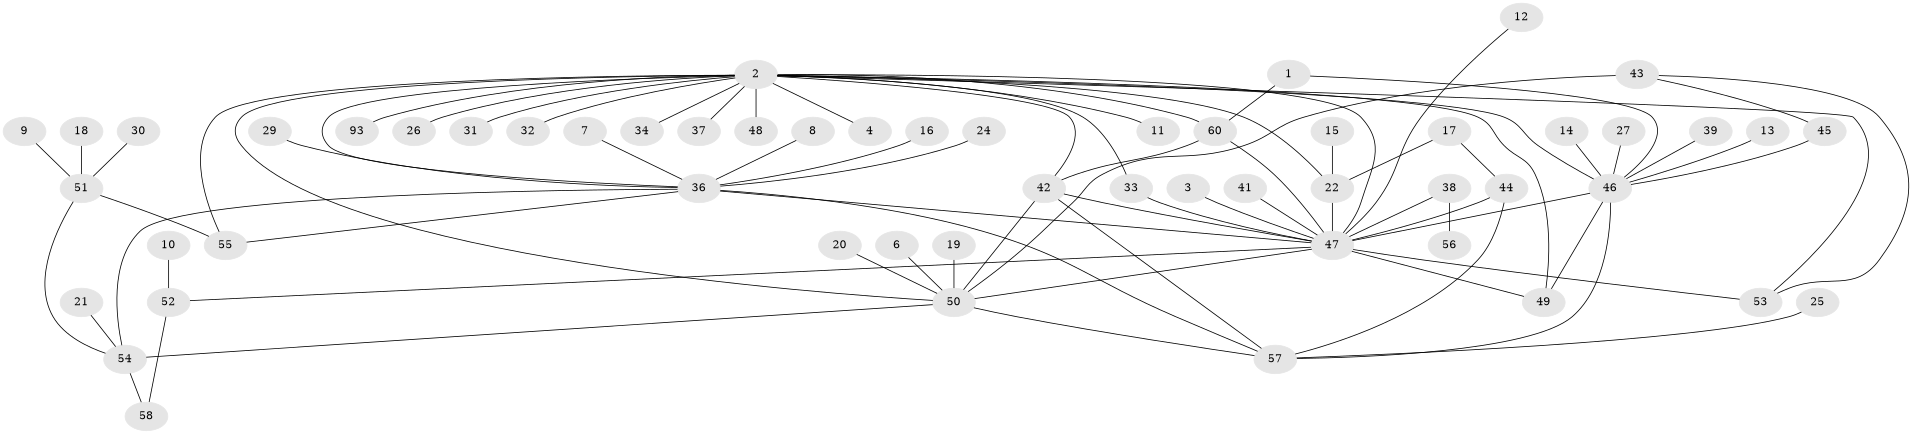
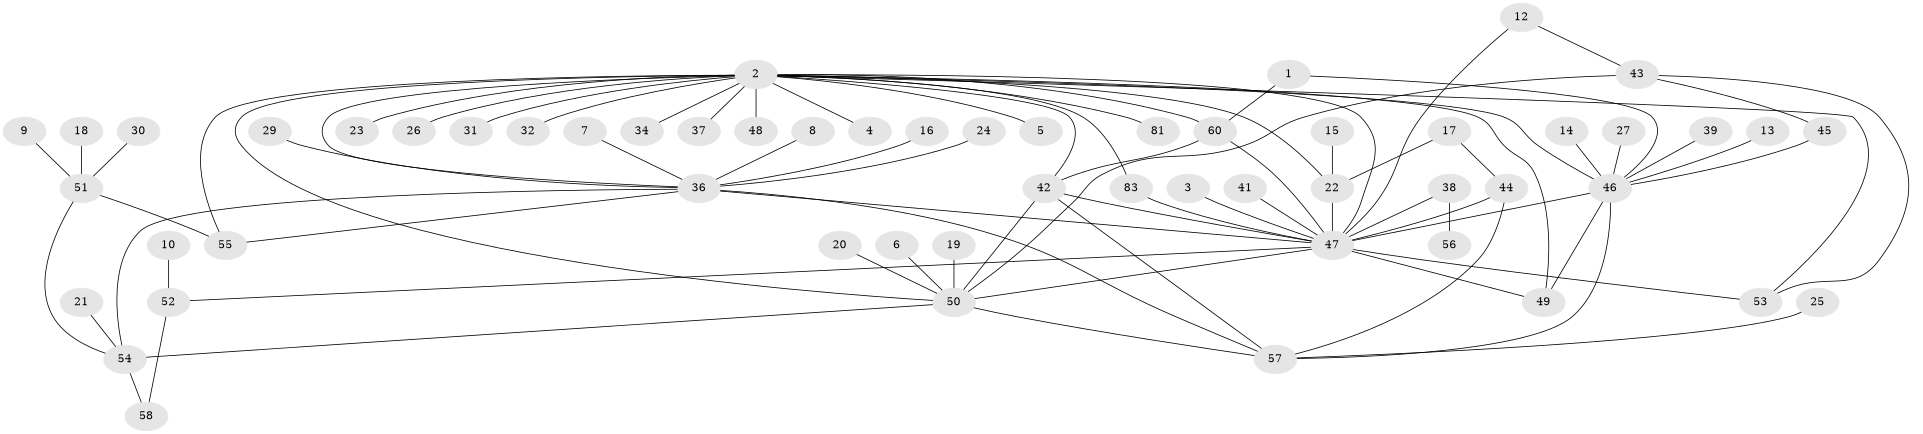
edge "12" -- "43": added
node "93": label "93" -> "23"
node "5": added
node "11": label "11" -> "81"
node "33": label "33" -> "83"
